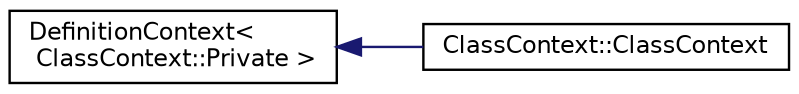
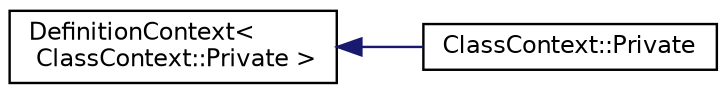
node "ClassContext::ClassContext": label "ClassContext::ClassContext" -> "ClassContext::Private"
